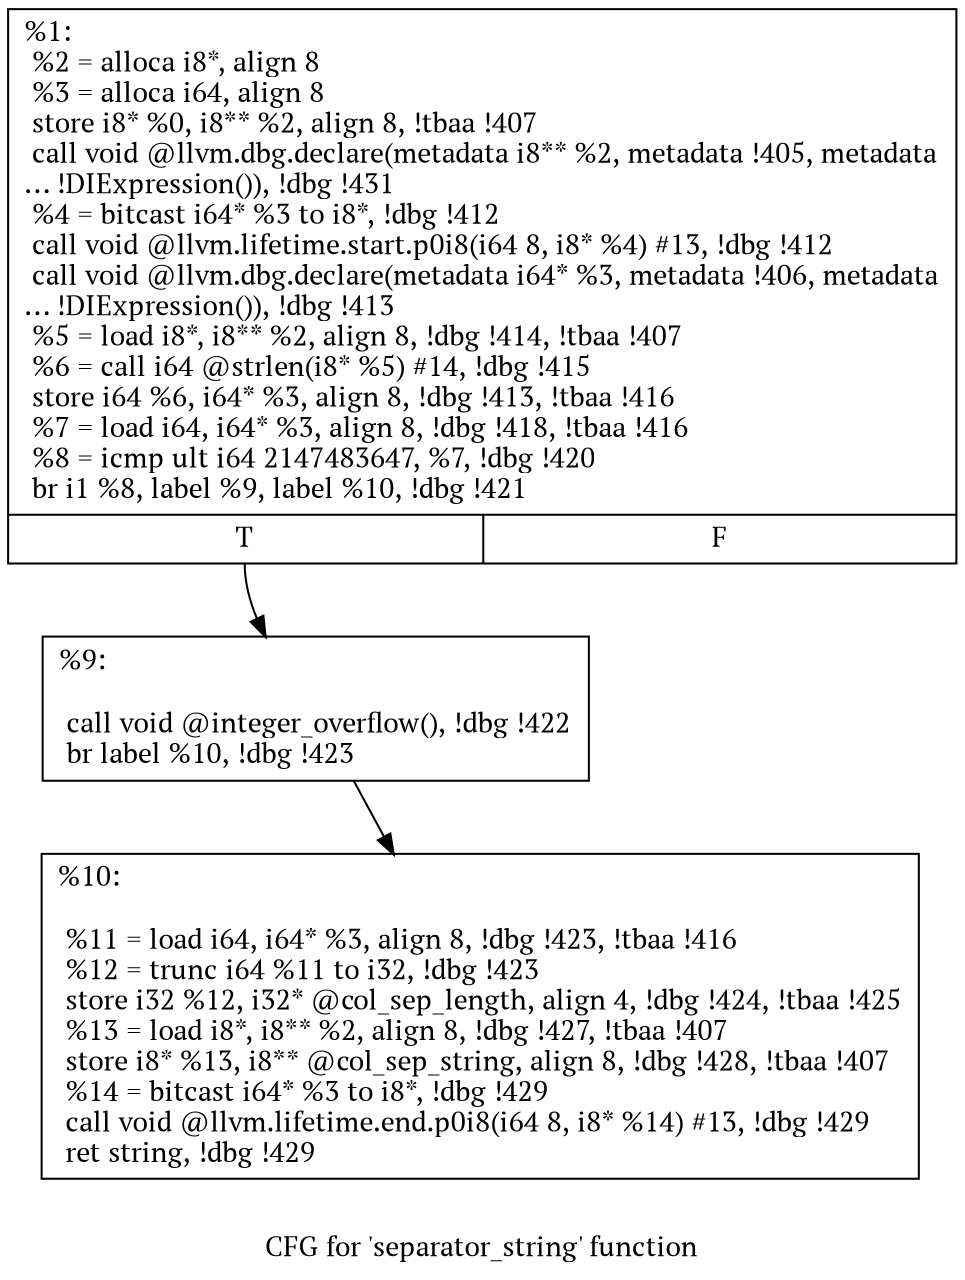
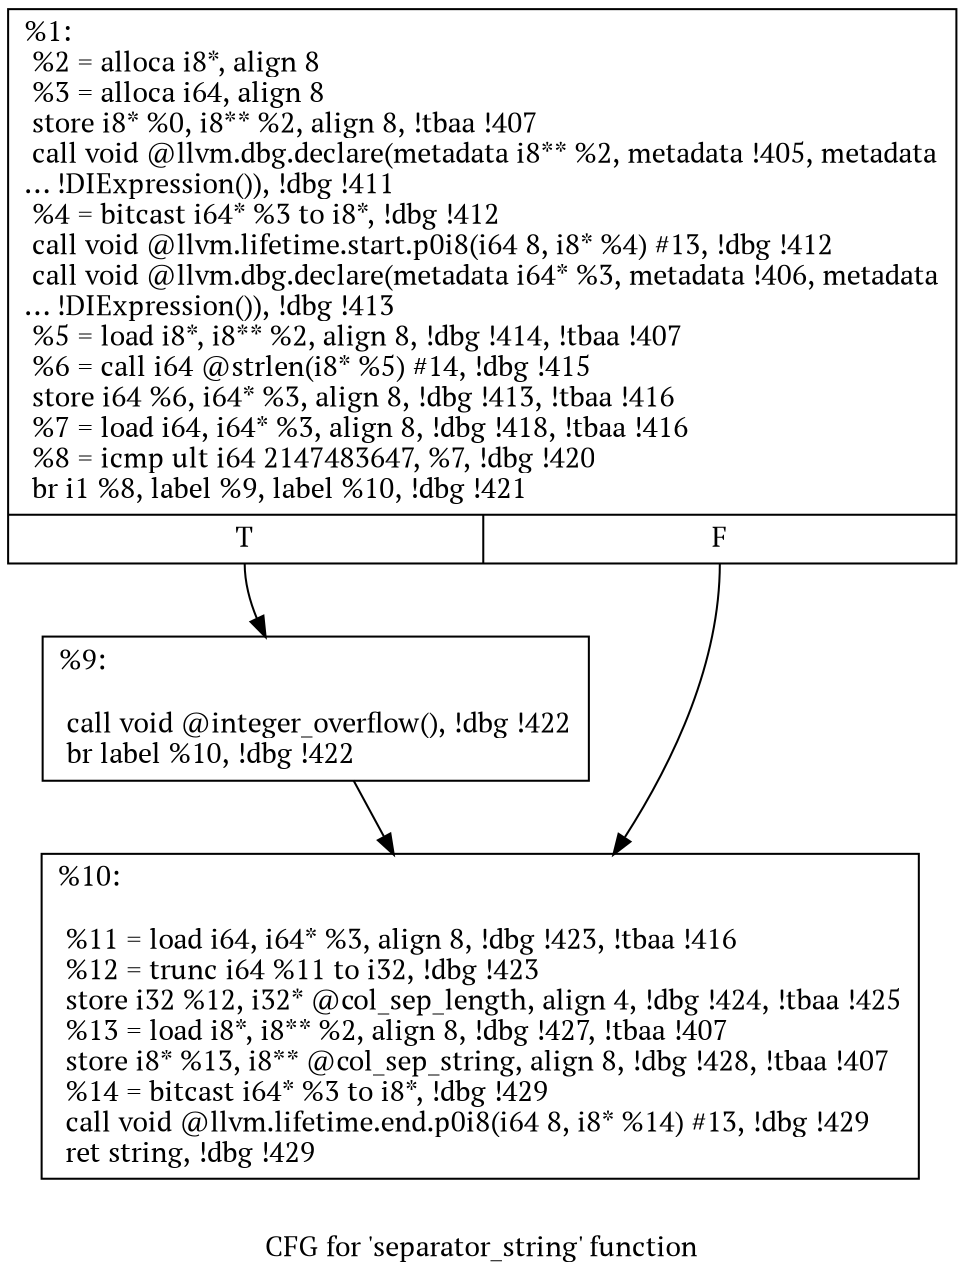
node "%1:": text "... !DIExpression()), !dbg !431" -> "... !DIExpression()), !dbg !411"
edge "%1:" -> "%10:": added
node "%9:": text "br label %10, !dbg !423" -> "br label %10, !dbg !422"
